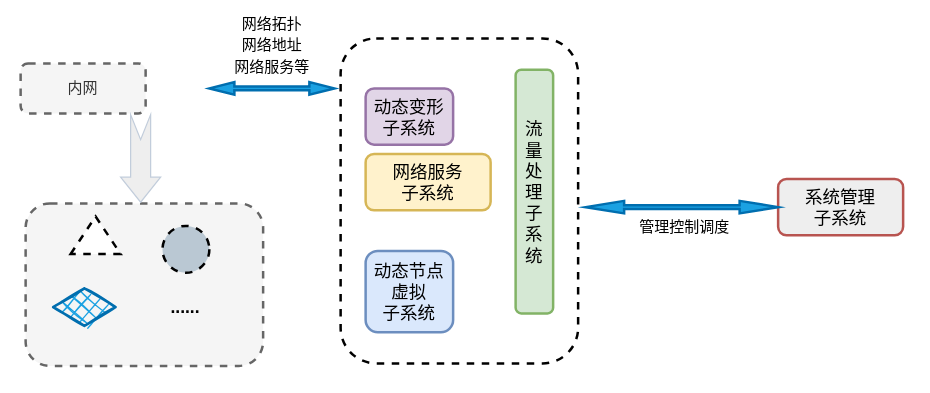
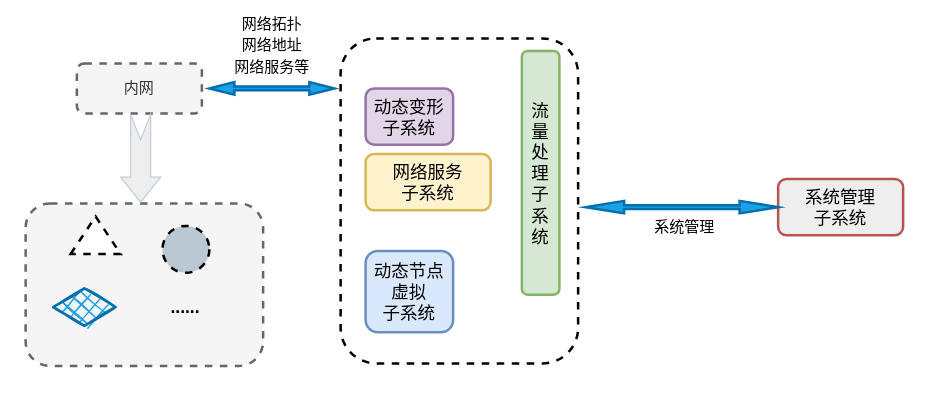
node "内网": moved (83, 88) -> (139, 88)
node "流 量 处 理 子 系 统": moved (534, 191) -> (541, 173)
node "管理控制调度": label "管理控制调度" -> "系统管理"
